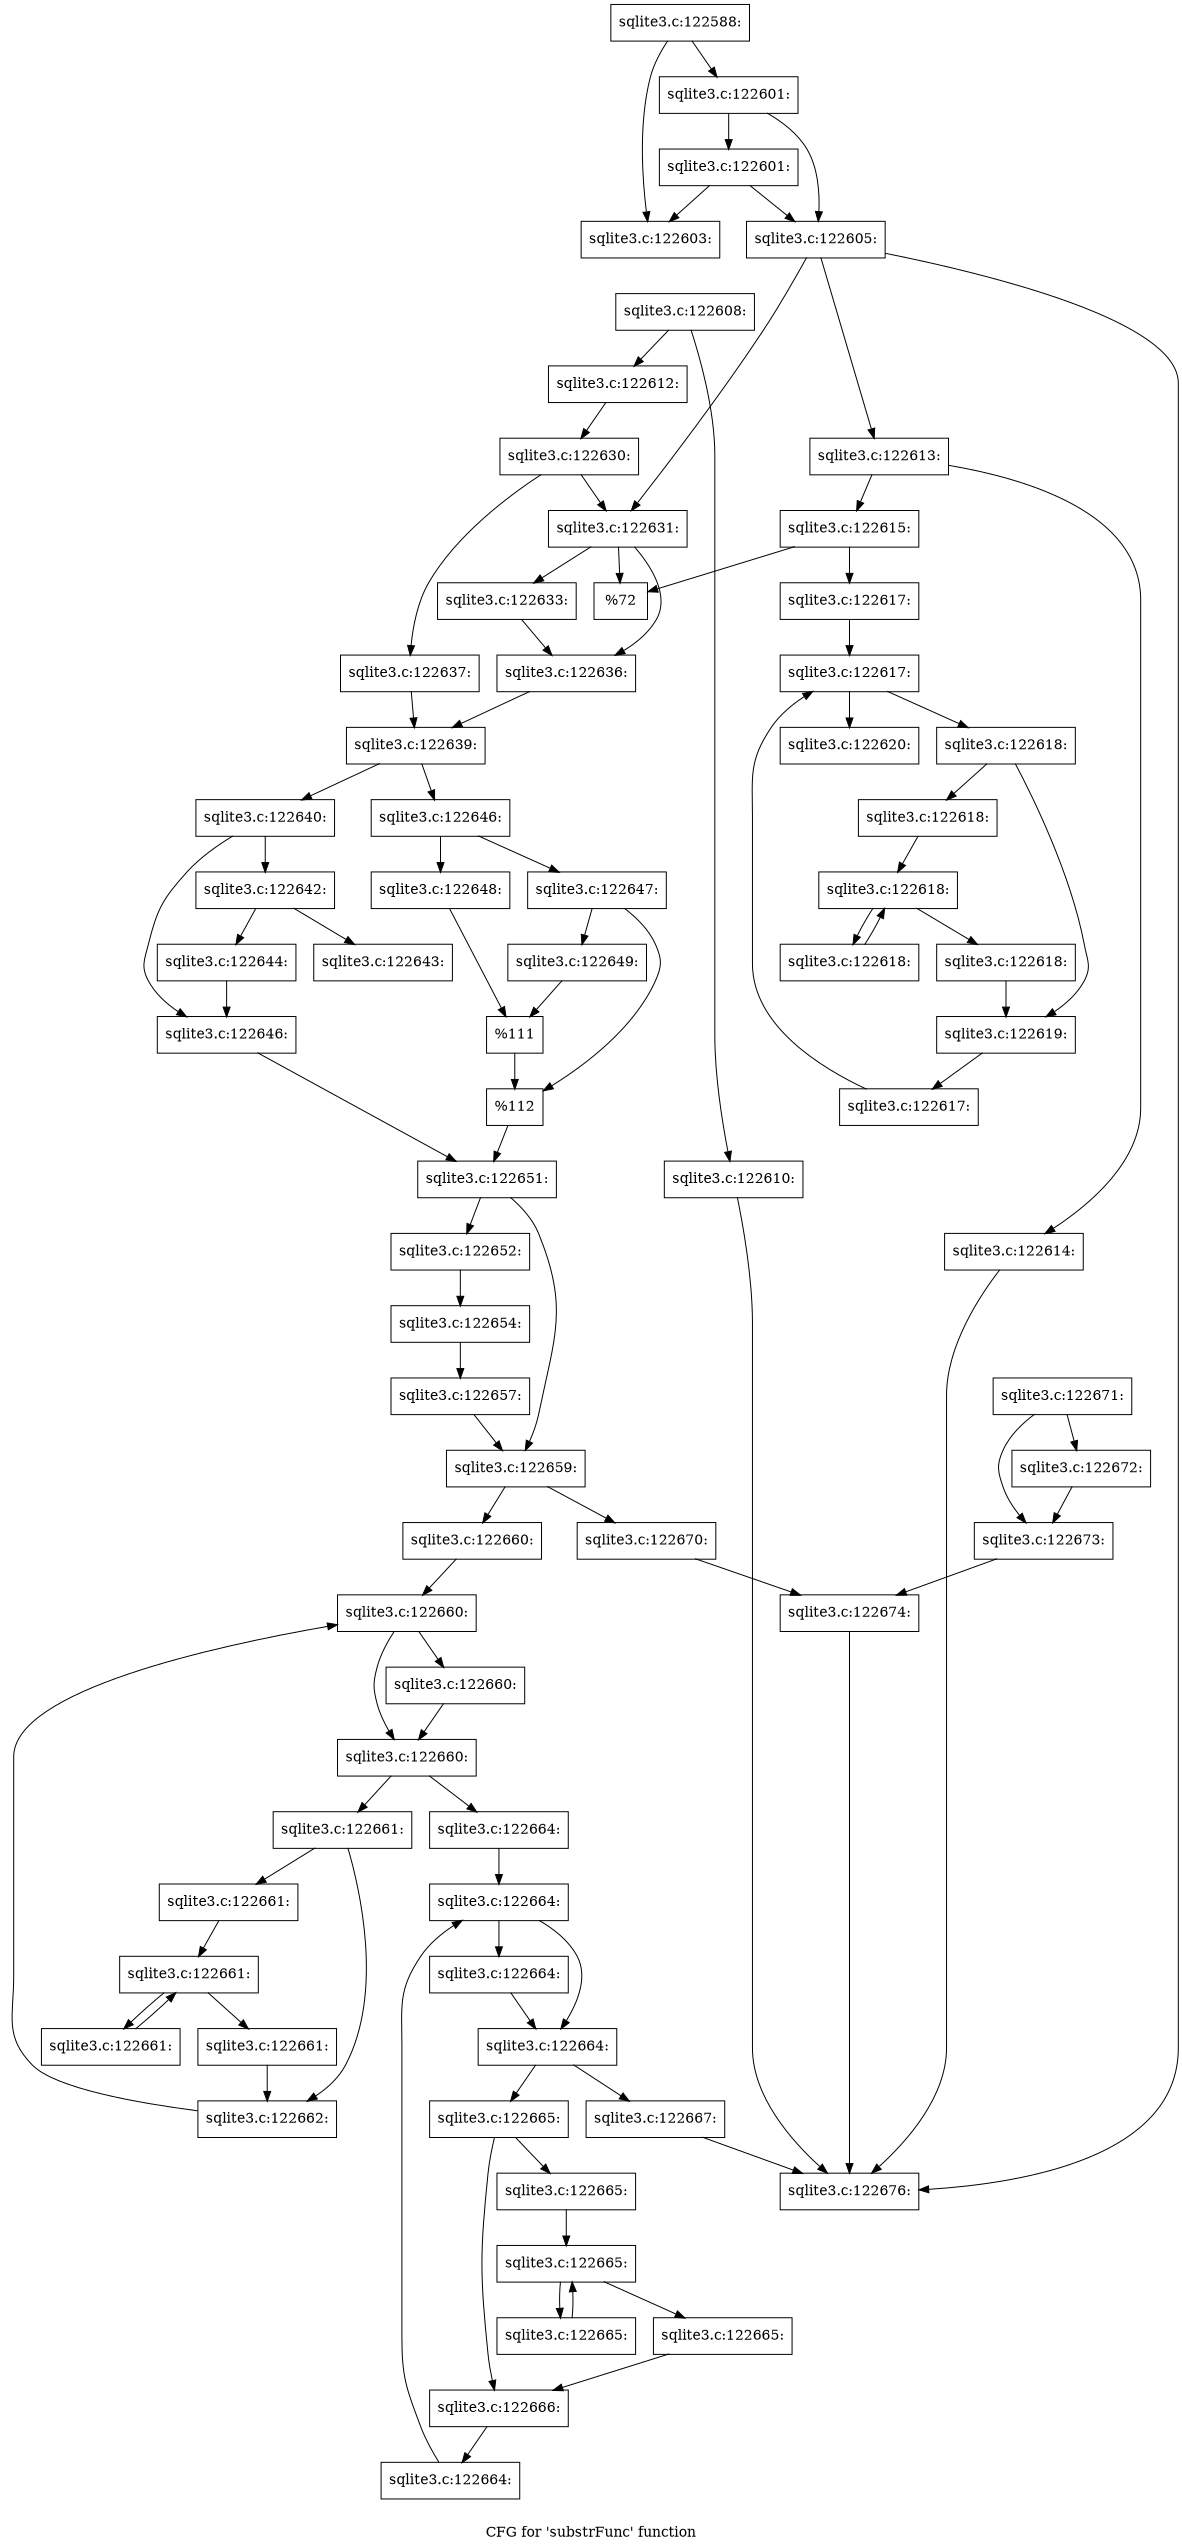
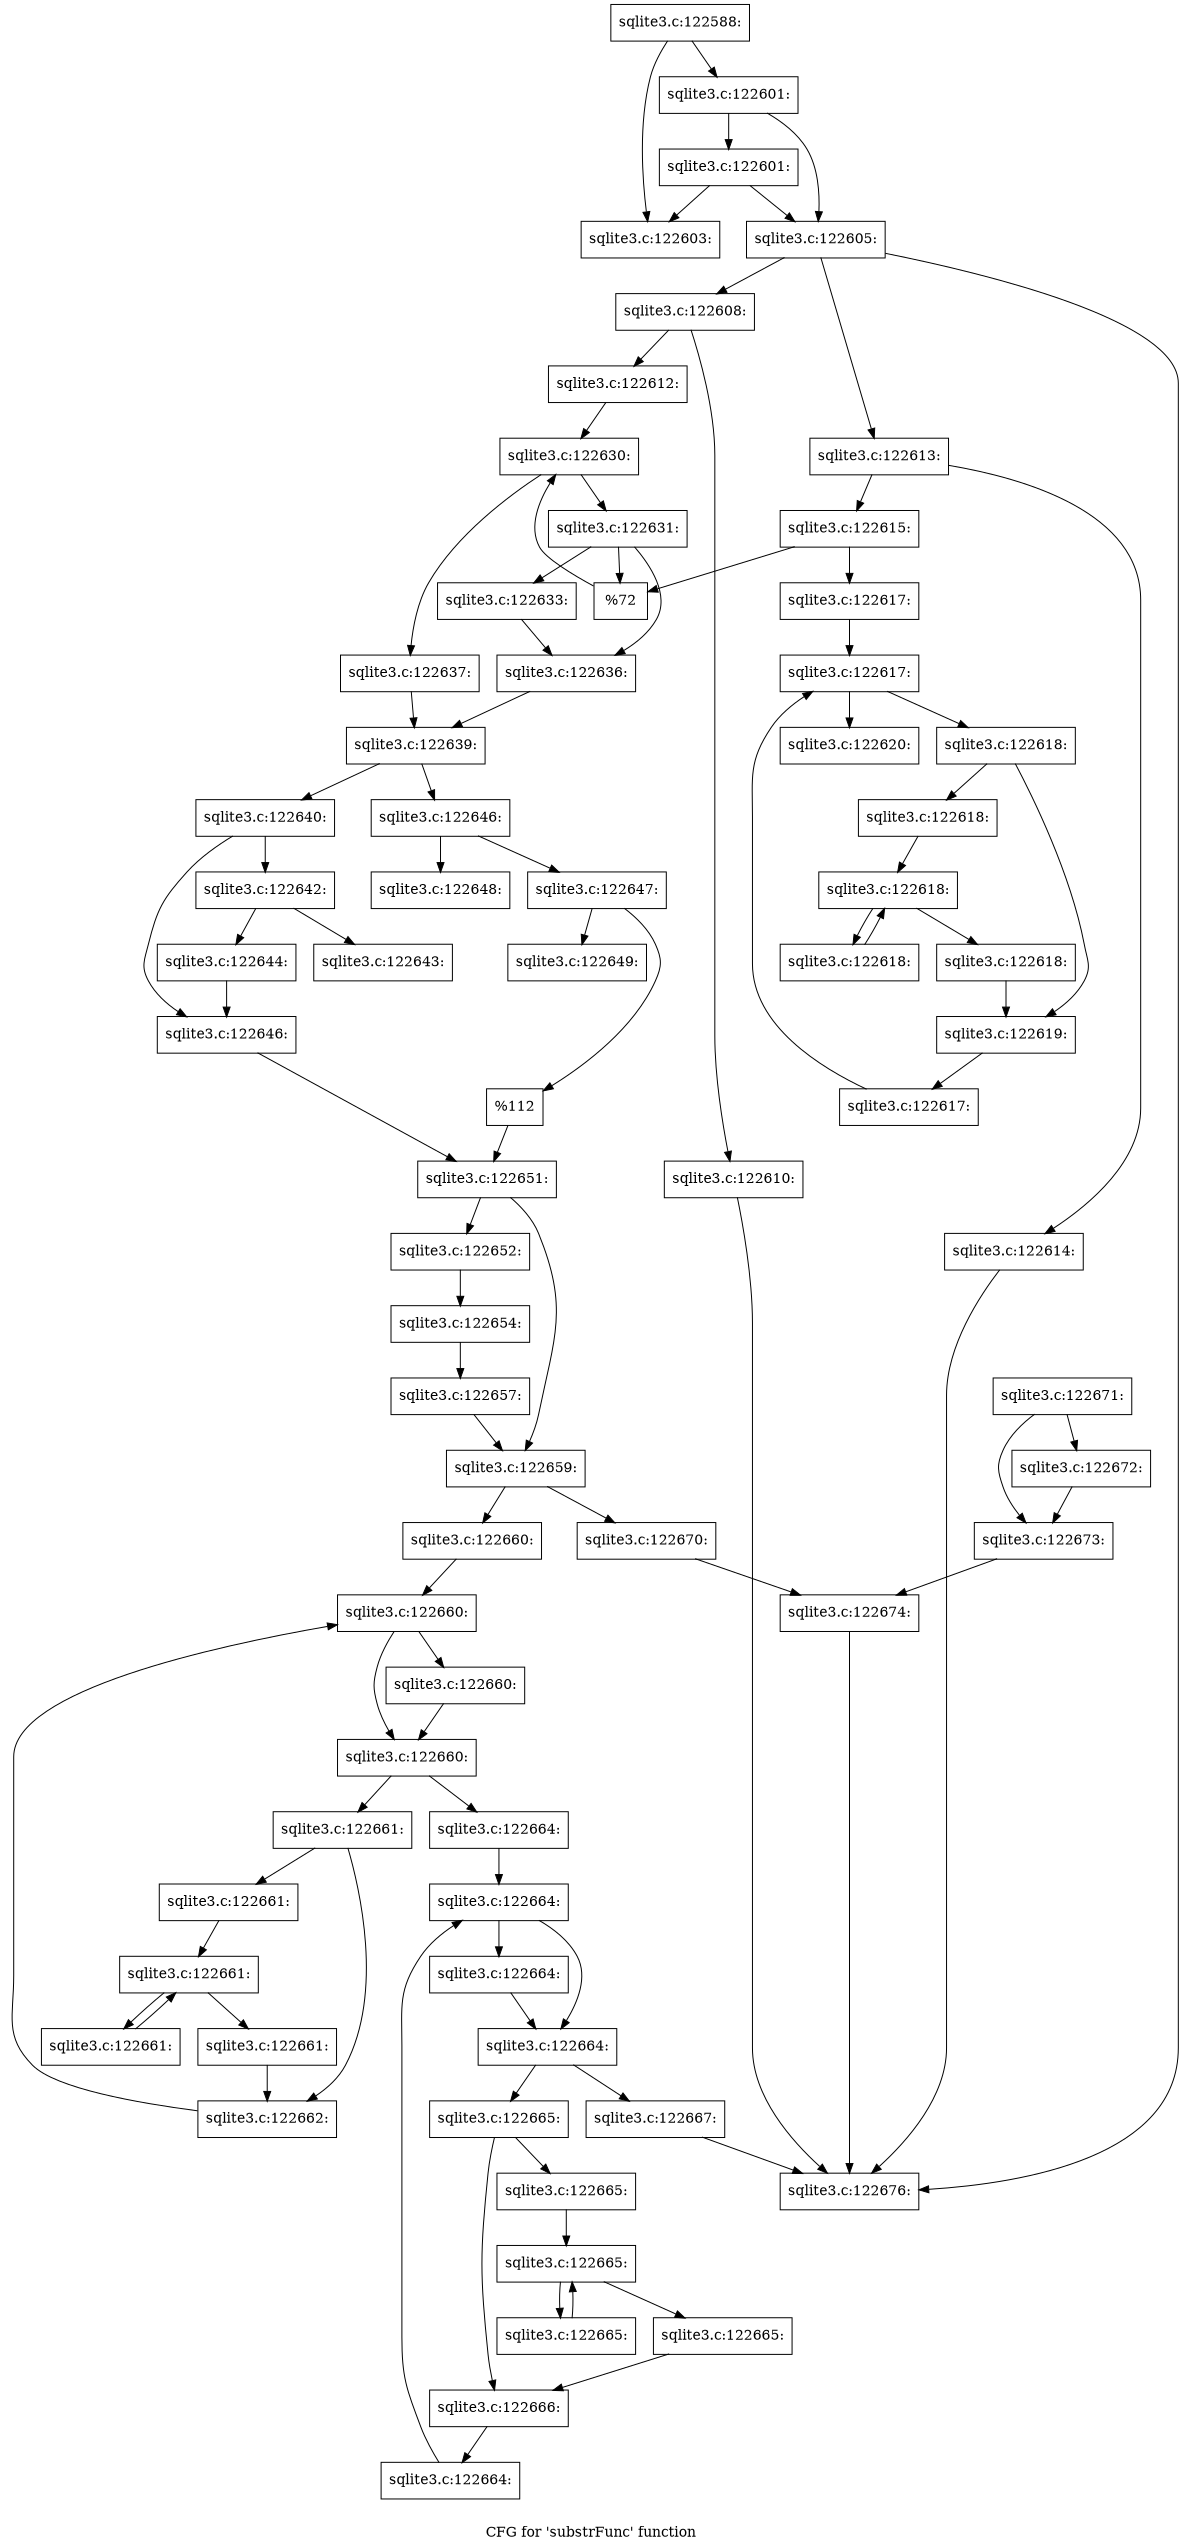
edge "sqlite3.c:122605:" -> "sqlite3.c:122631:": now "sqlite3.c:122605:" -> "sqlite3.c:122608:"
edge "%72" -> "sqlite3.c:122630:": added
node "%111": removed
